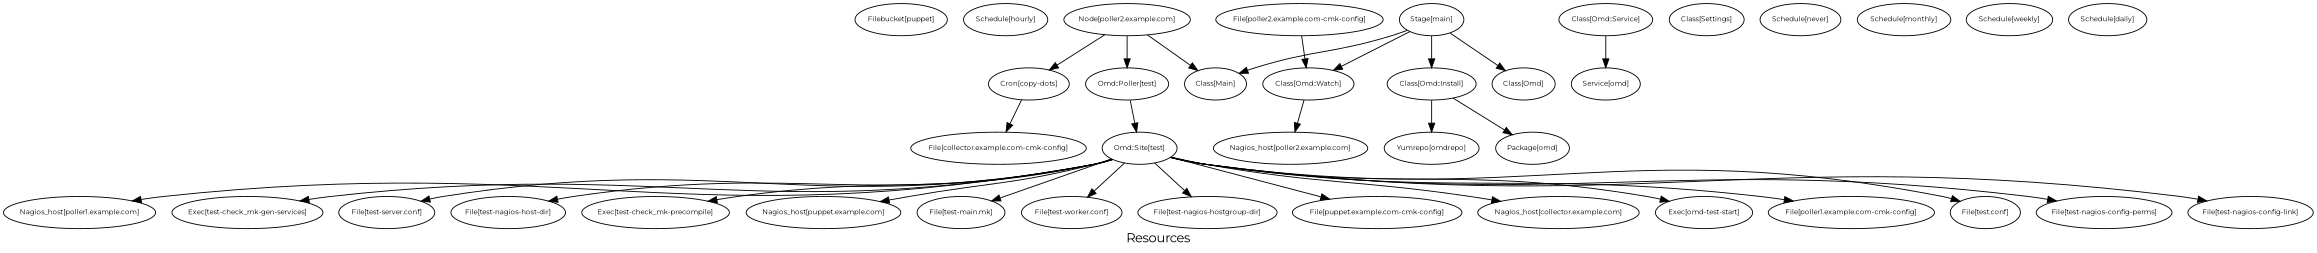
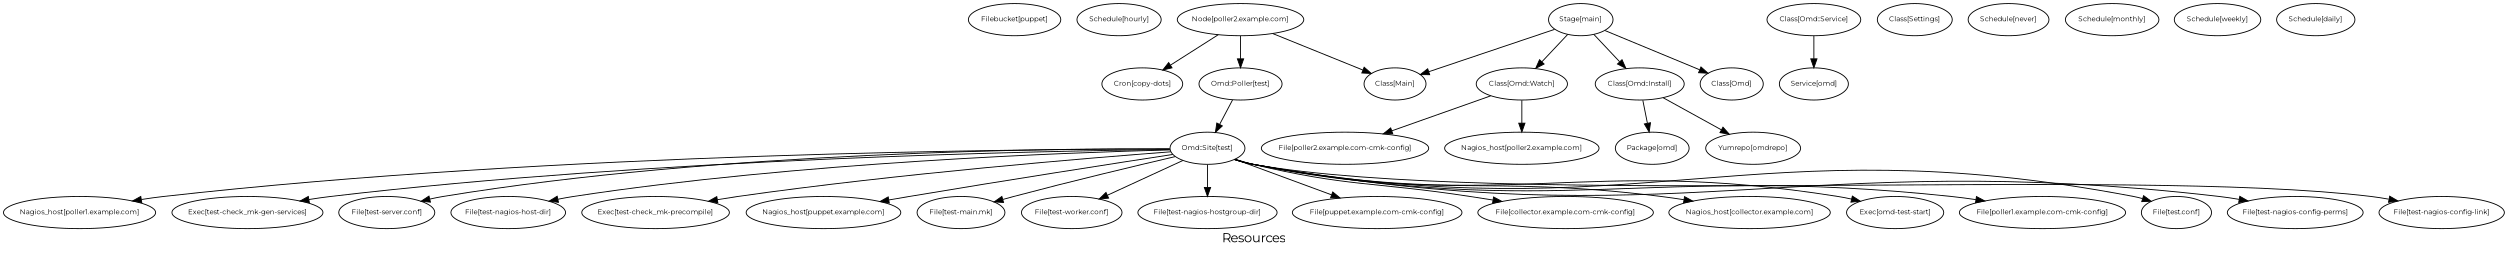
edge "File[poller2.example.com-cmk-config]" -> "Class[Omd::Watch]": reversed
edge "Cron[copy-dots]" -> "File[collector.example.com-cmk-config]": now "Omd::Site[test]" -> "File[collector.example.com-cmk-config]"
